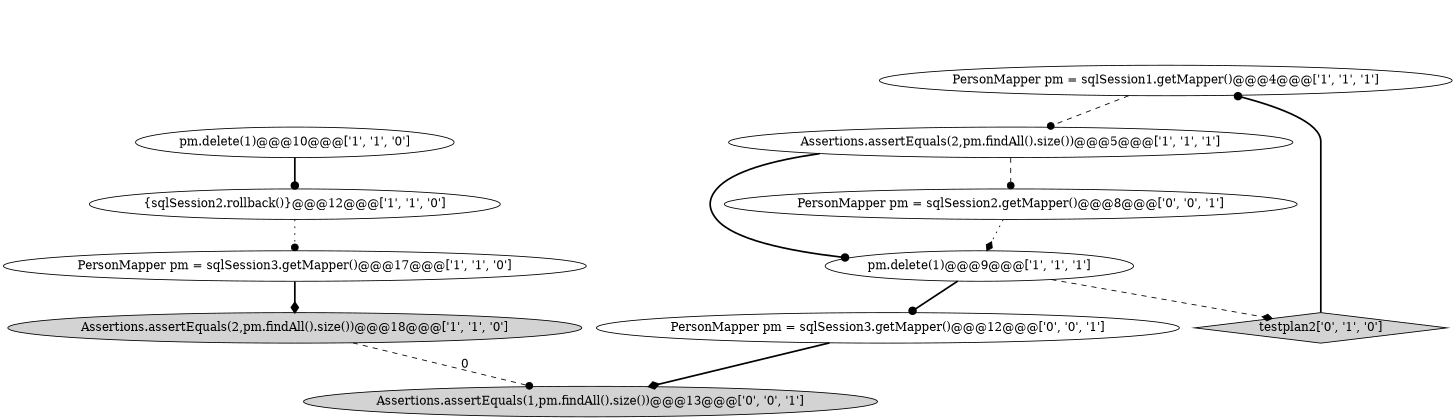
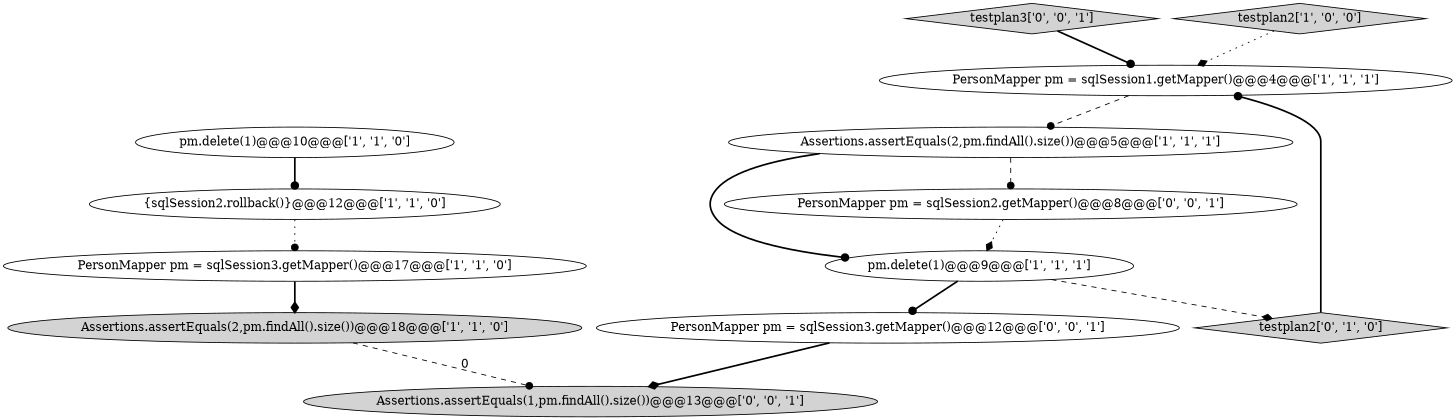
node "testplan3['0', '0', '1']": added
node "testplan2['1', '0', '0']": added
